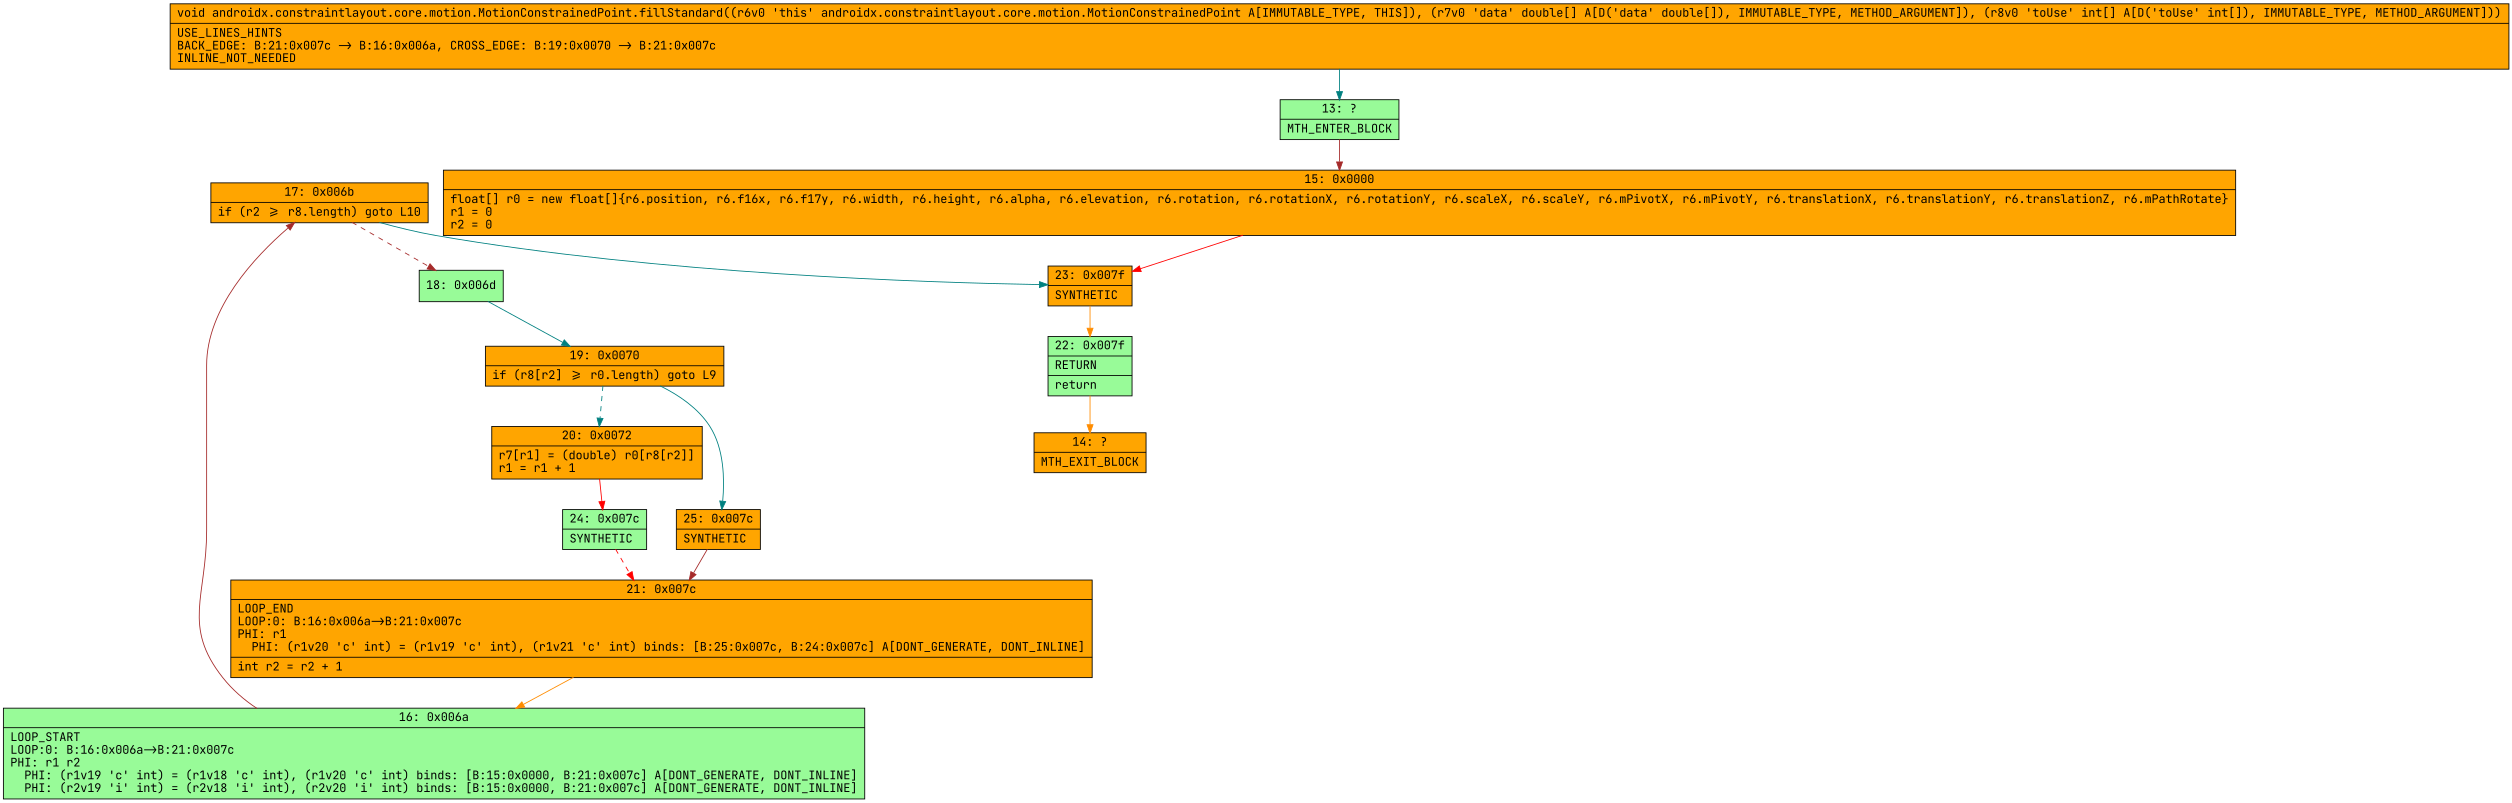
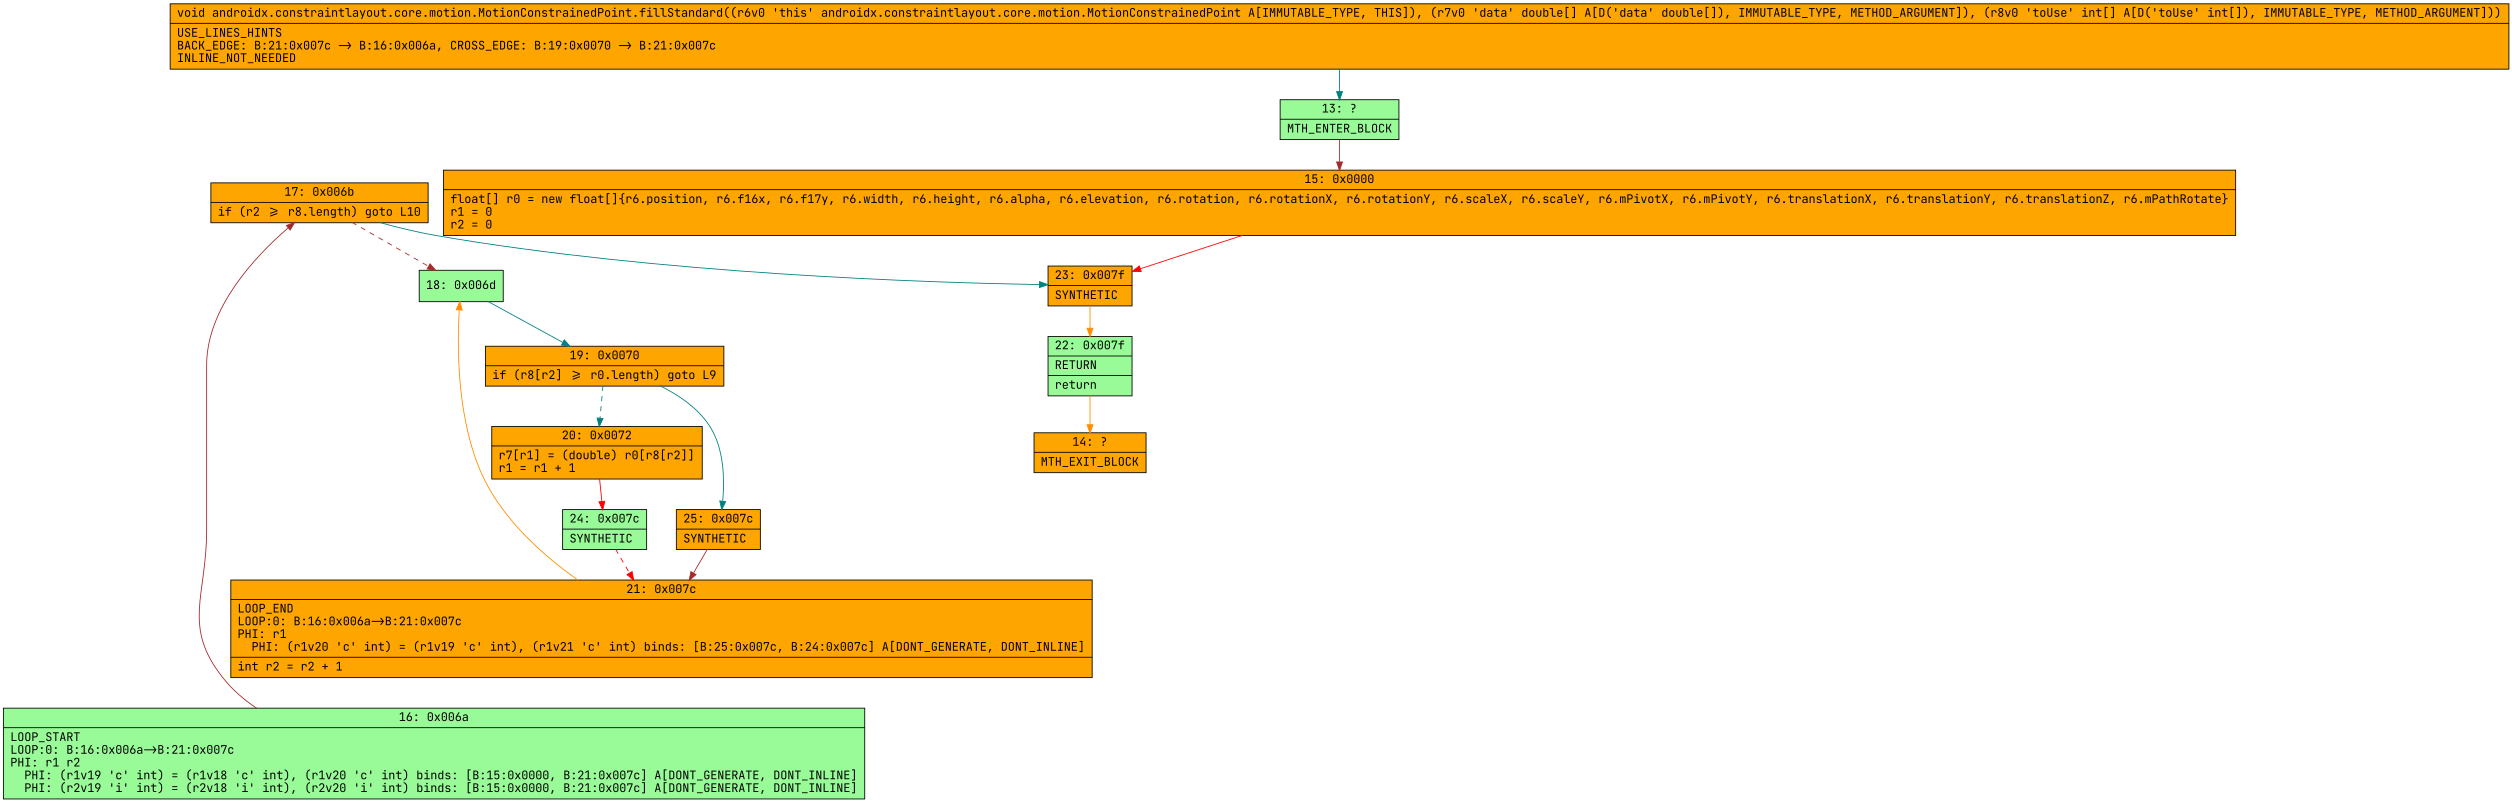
edge "21: 0x007c" -> "16: 0x006a": now "21: 0x007c" -> "18: 0x006d"
